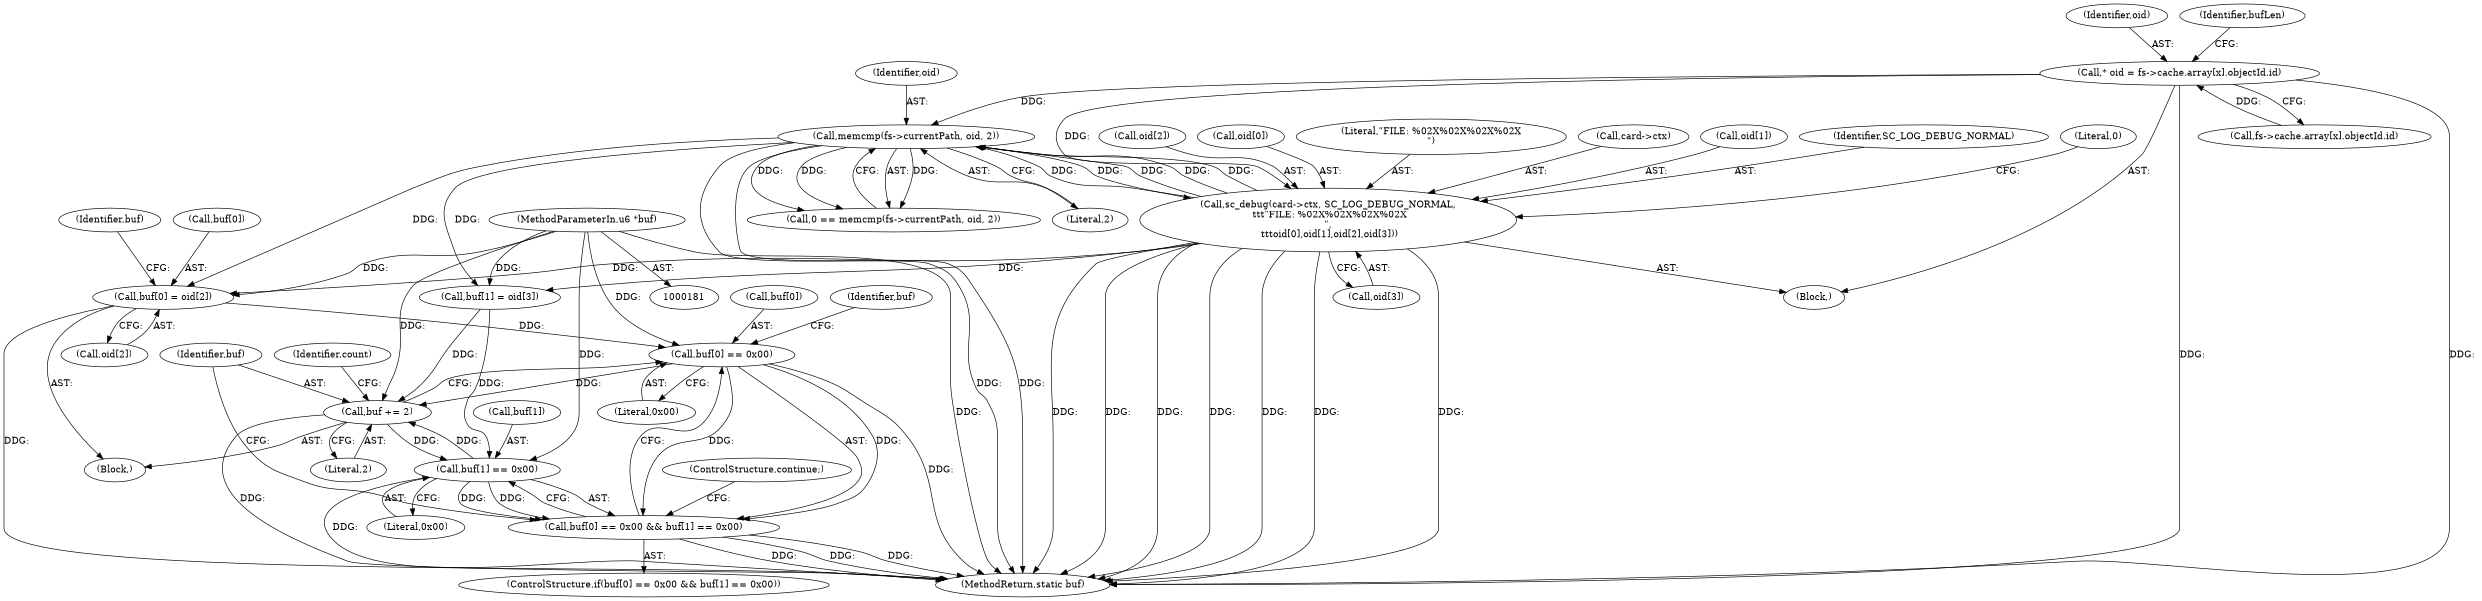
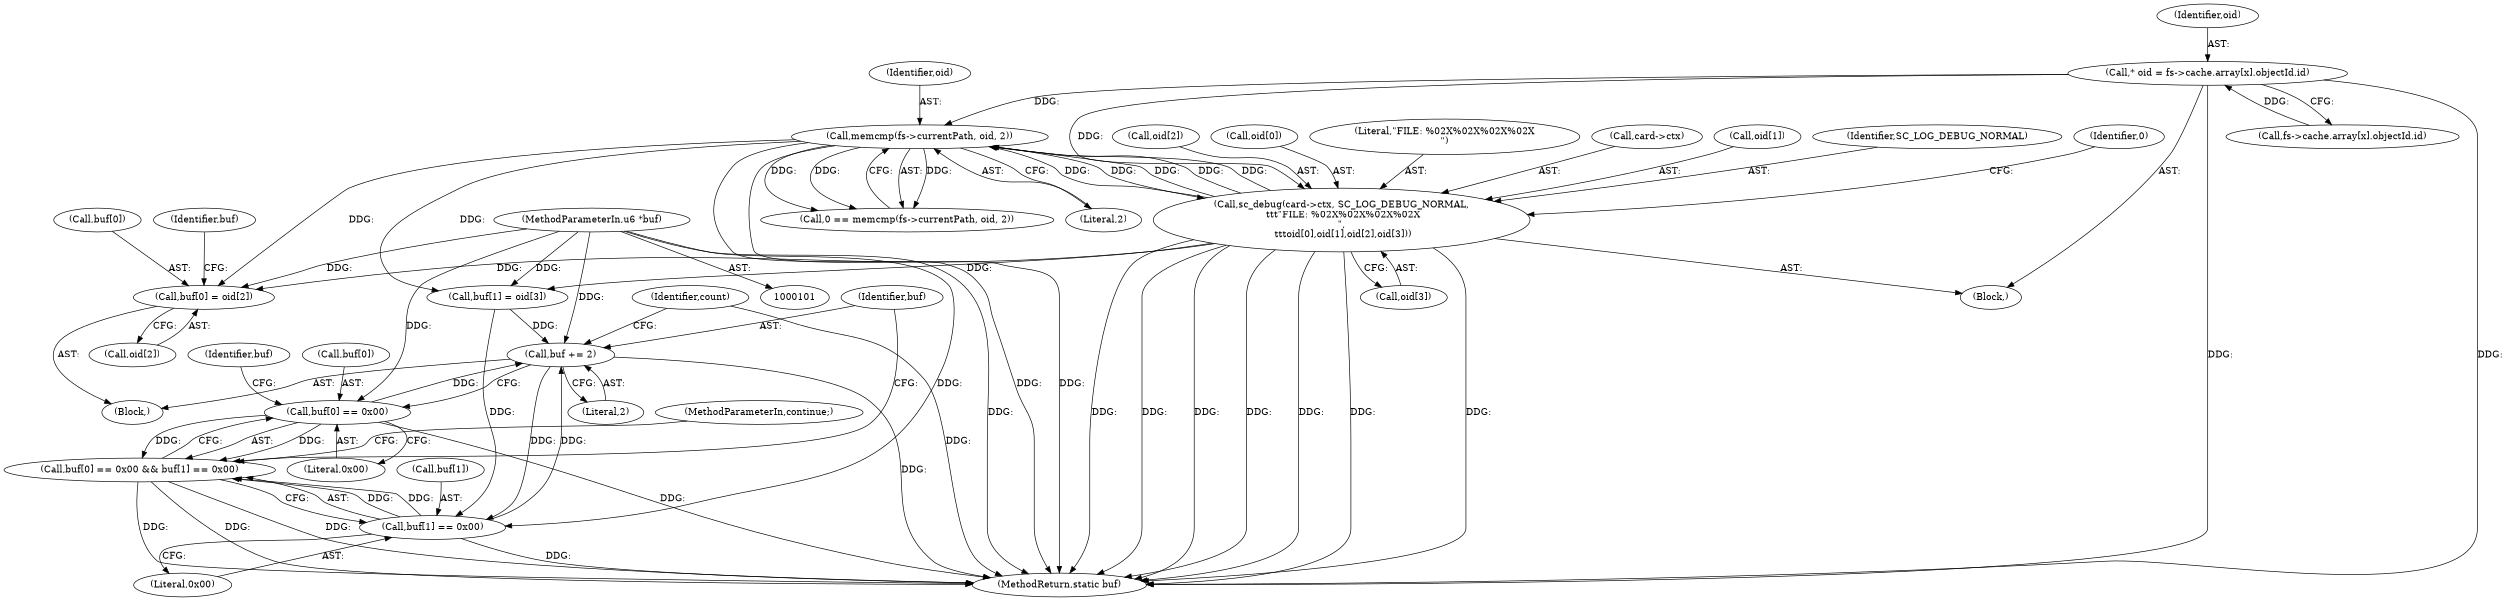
node "(Identifier,bufLen)": removed
node "(Literal,0)": label "(Literal,0)" -> "(Identifier,0)"
node "1000181": label "1000181" -> "1000101"
edge "(Call,buf[0] = oid[2])" -> "(Call,buf[0] == 0x00)": removed, label "DDG:"
node "(ControlStructure,continue;)": label "(ControlStructure,continue;)" -> "(MethodParameterIn,continue;)"
edge "(Call,buf[0] = oid[2])" -> "(MethodReturn,static buf)": now "(Identifier,count)" -> "(MethodReturn,static buf)"
node "(ControlStructure,if(buf[0] == 0x00 && buf[1] == 0x00))": removed
